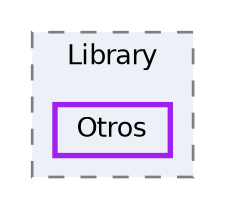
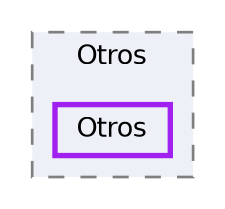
cluster "Library": label "Library" -> "Otros"
